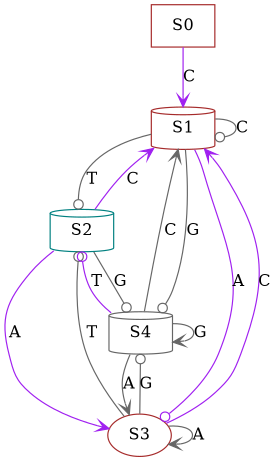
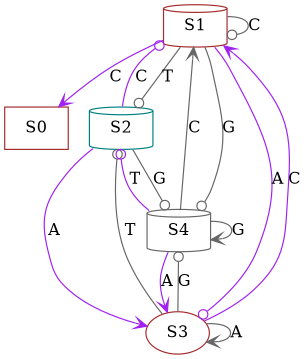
edge "S0" -> "S1": reversed
edge "S2" -> "S1": arrowhead vee -> odot
edge "S4" -> "S3": color gray40 -> purple
